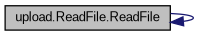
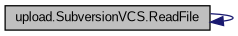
node "upload.ReadFile.ReadFile": label "upload.ReadFile.ReadFile" -> "upload.SubversionVCS.ReadFile"
